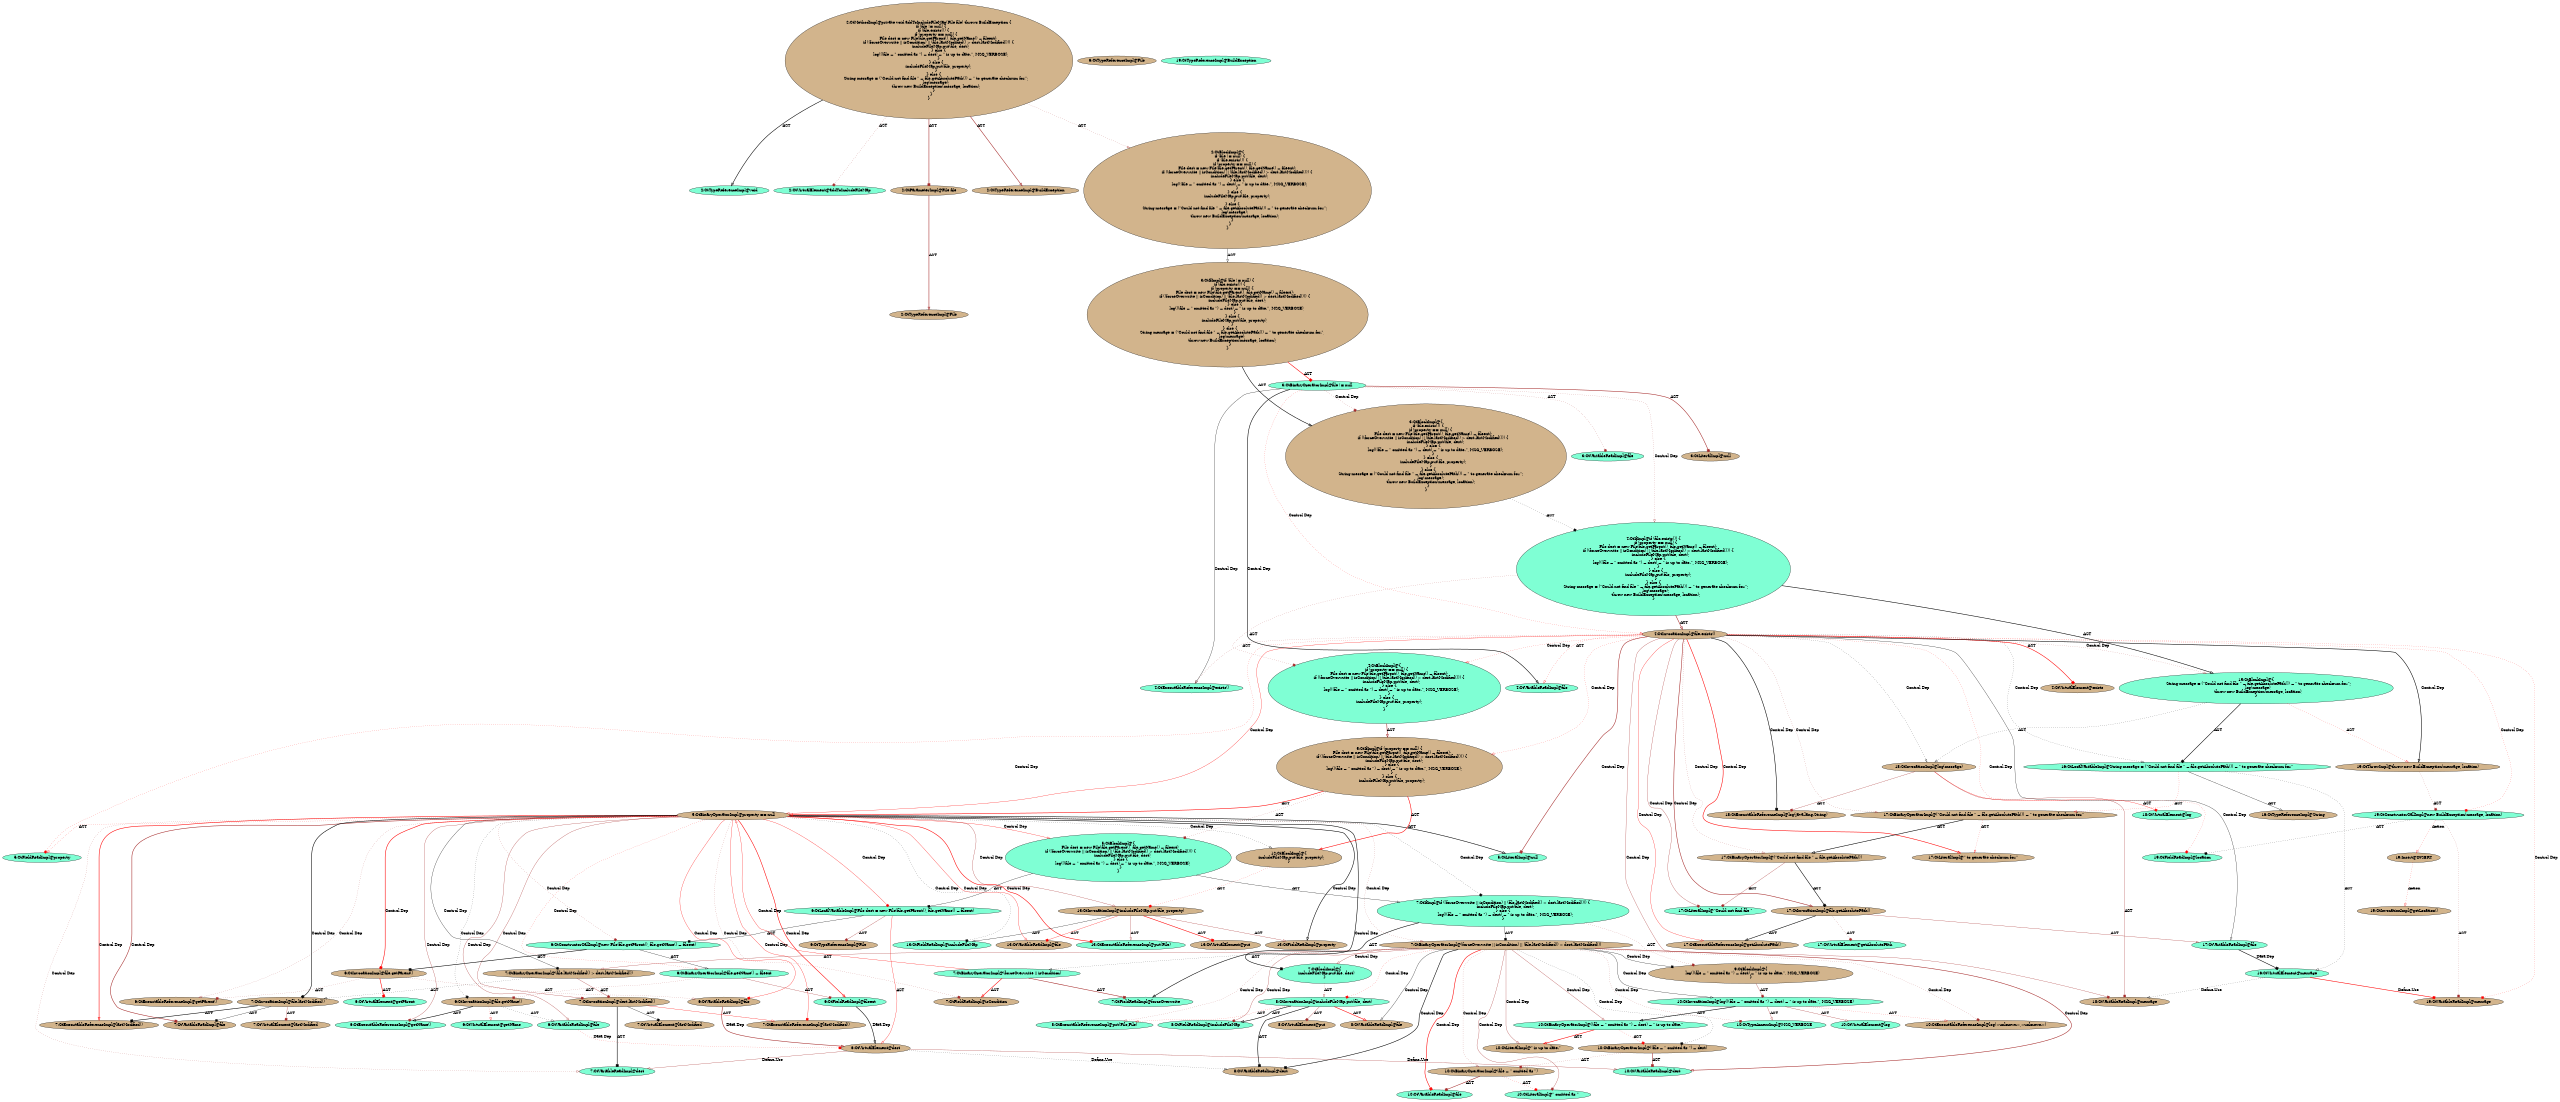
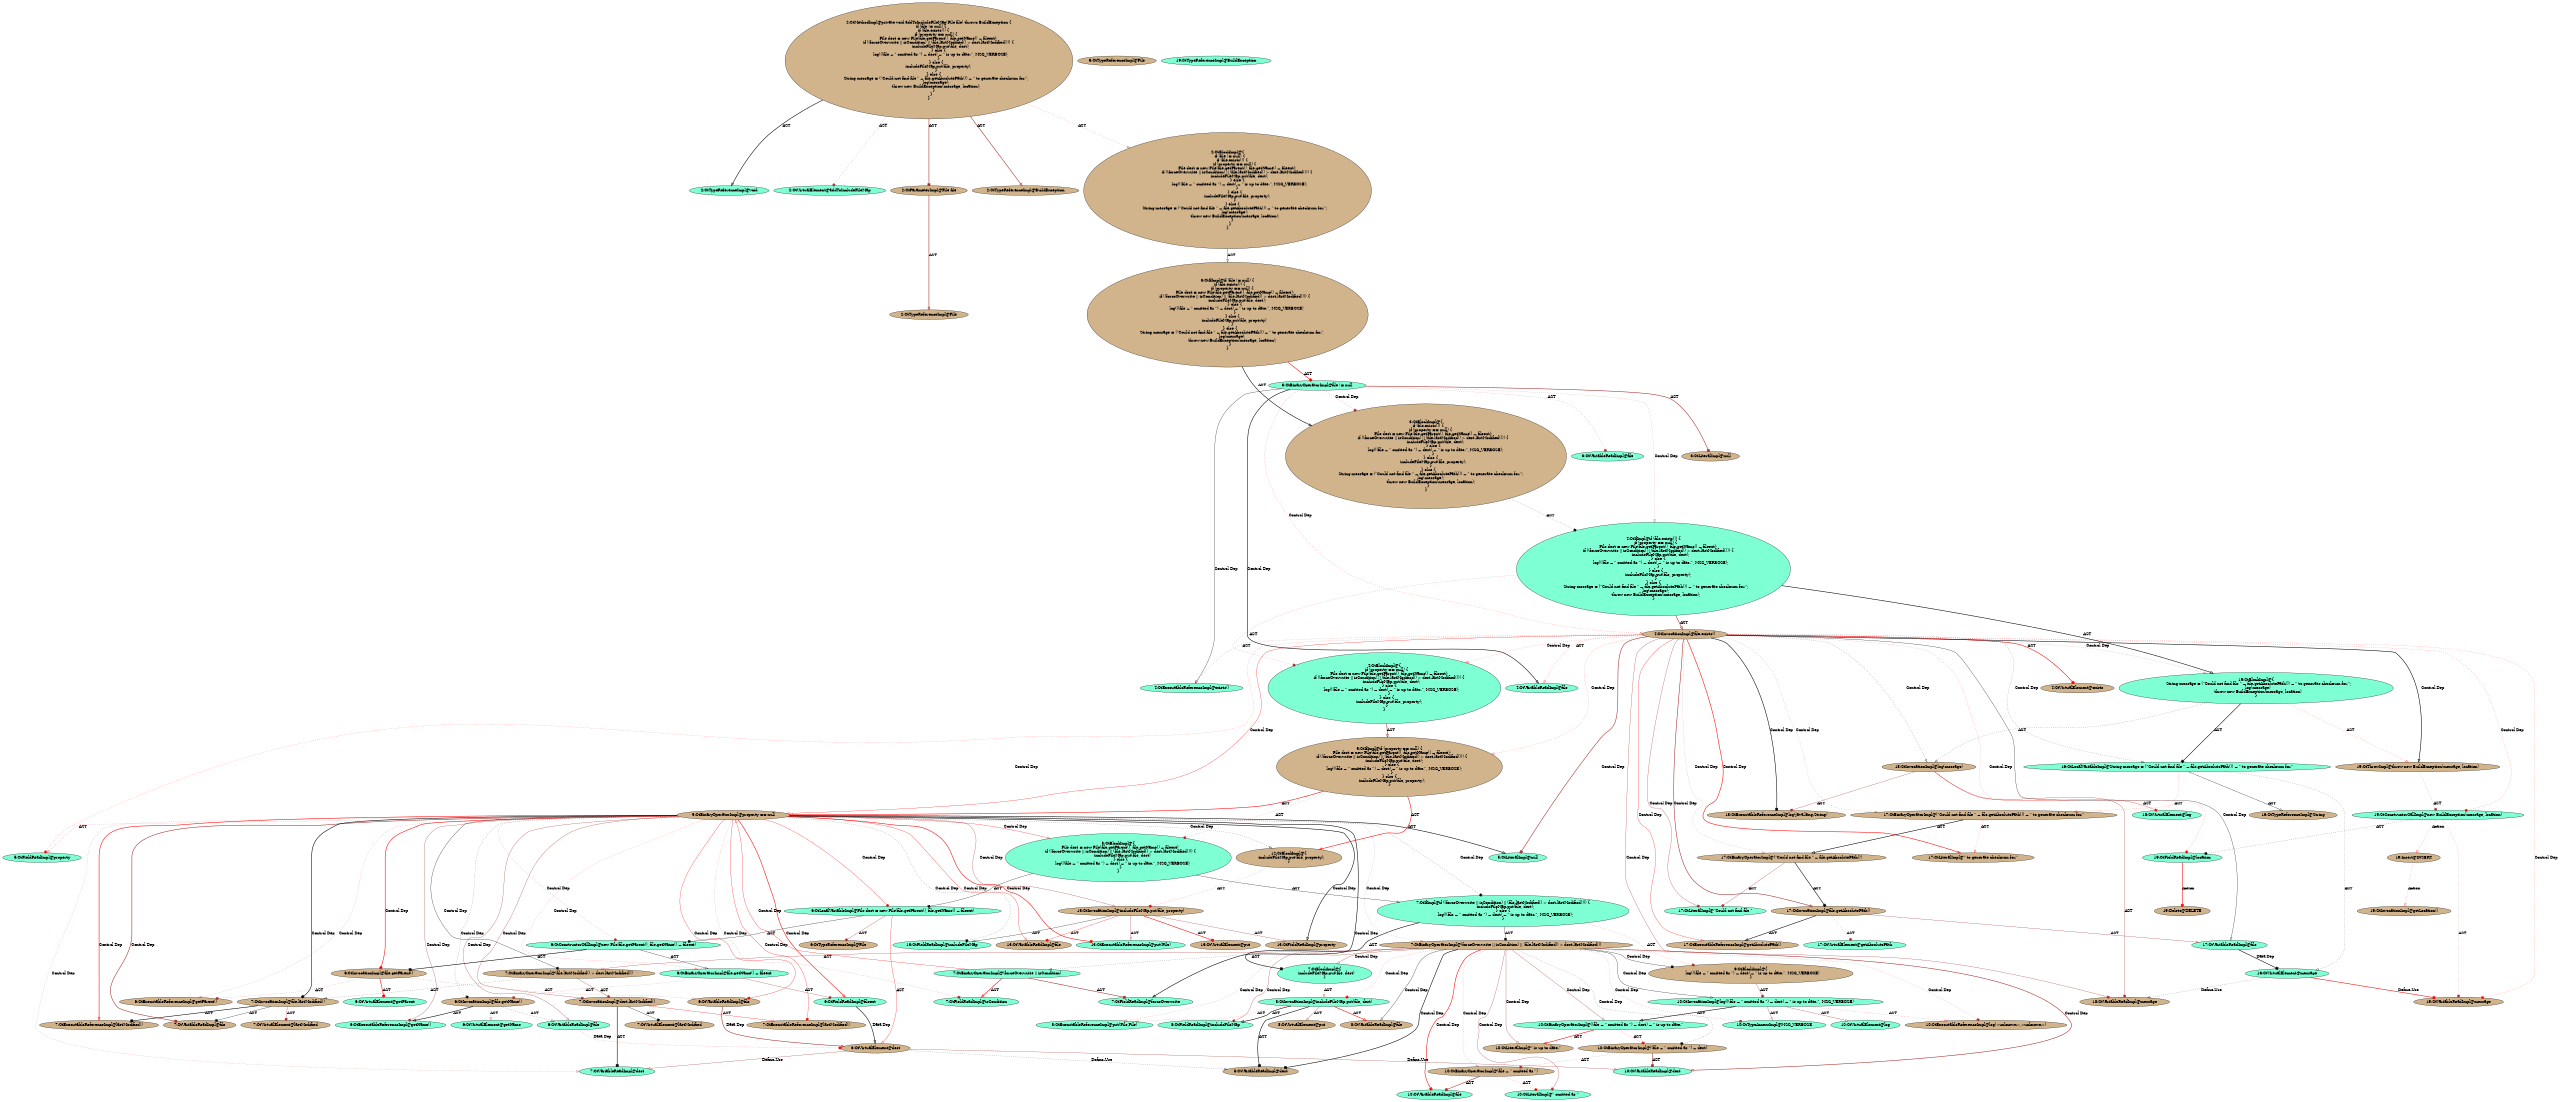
node "19:Delete@DELETE": added
node "7:CtFieldReadImpl@isCondition": fillcolor tan -> aquamarine
edge "8:CtInvocationImpl@includeFileMap.put(file, dest)" -> "8:CtVirtualElement@put": arrowhead box -> onormal
